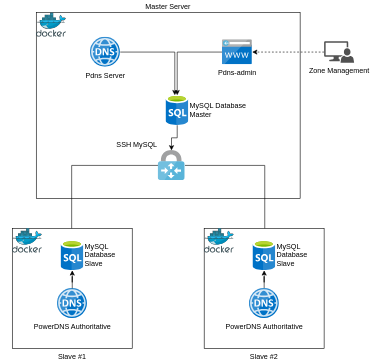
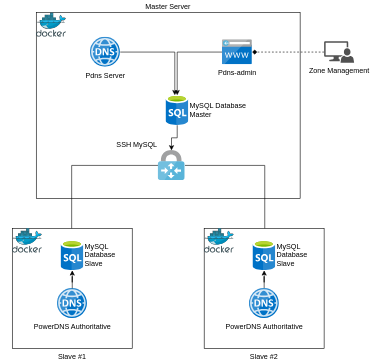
edge "Zone Management" -> "Pdns-admin": arrowhead classic -> diamond
